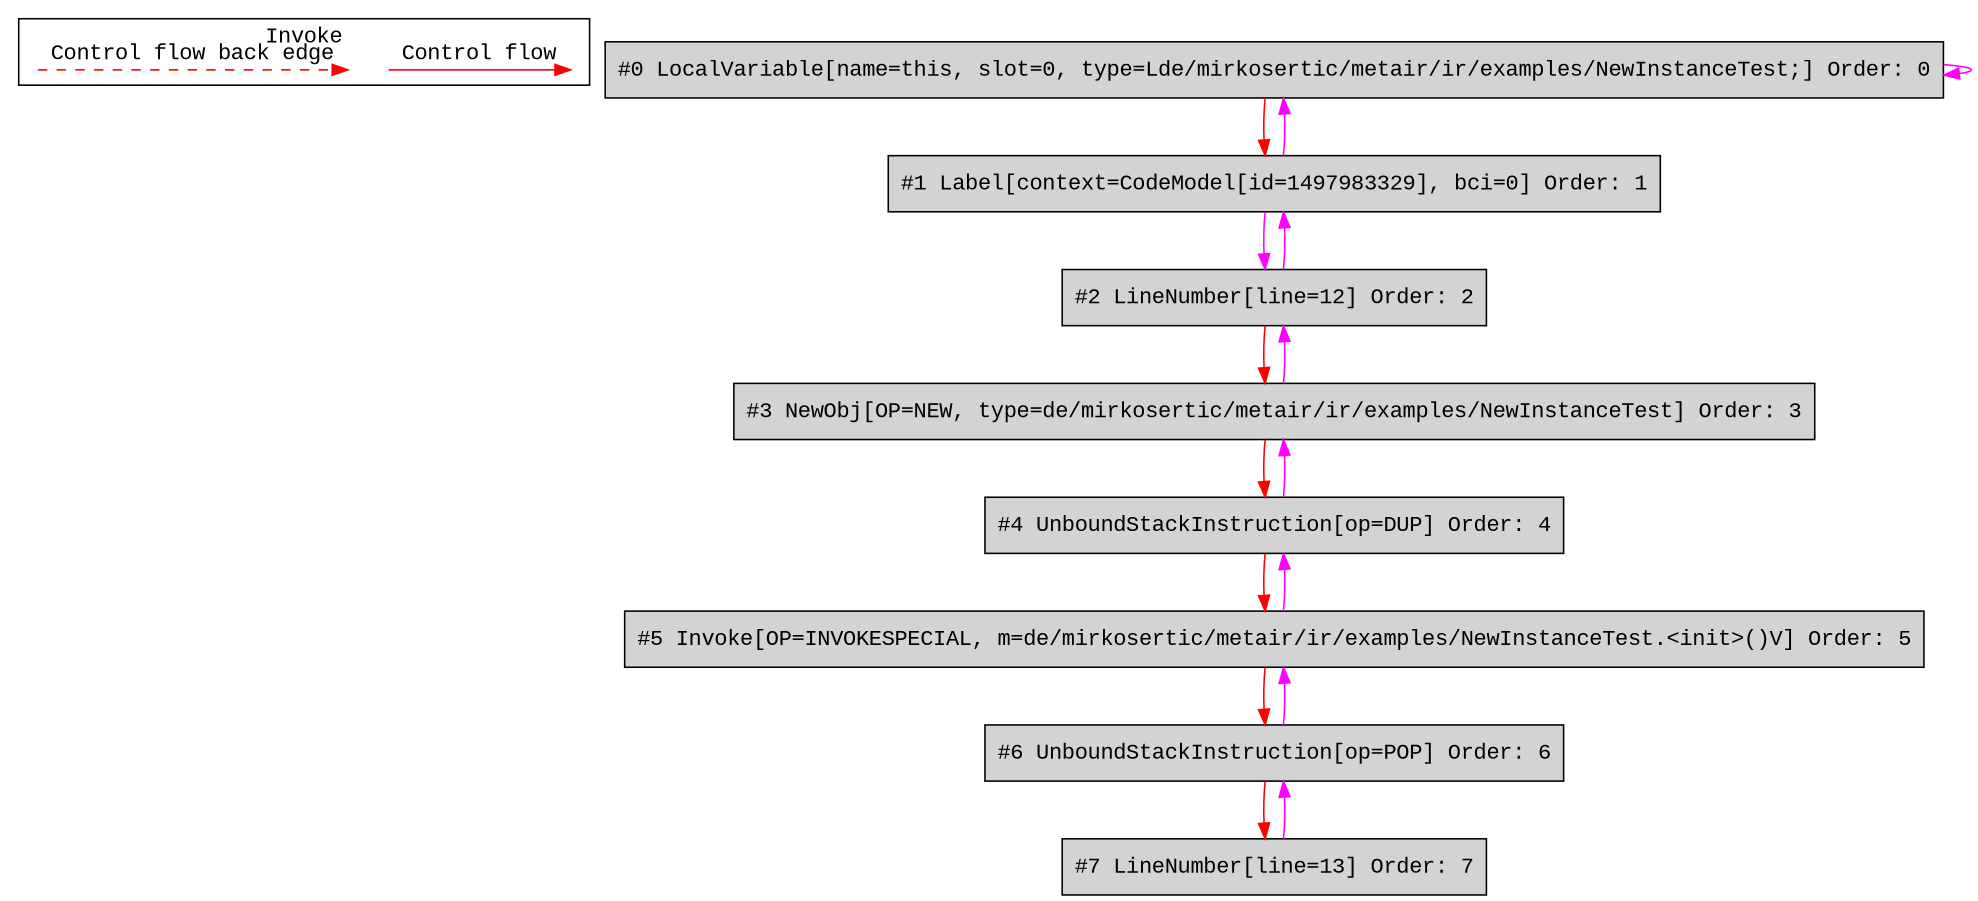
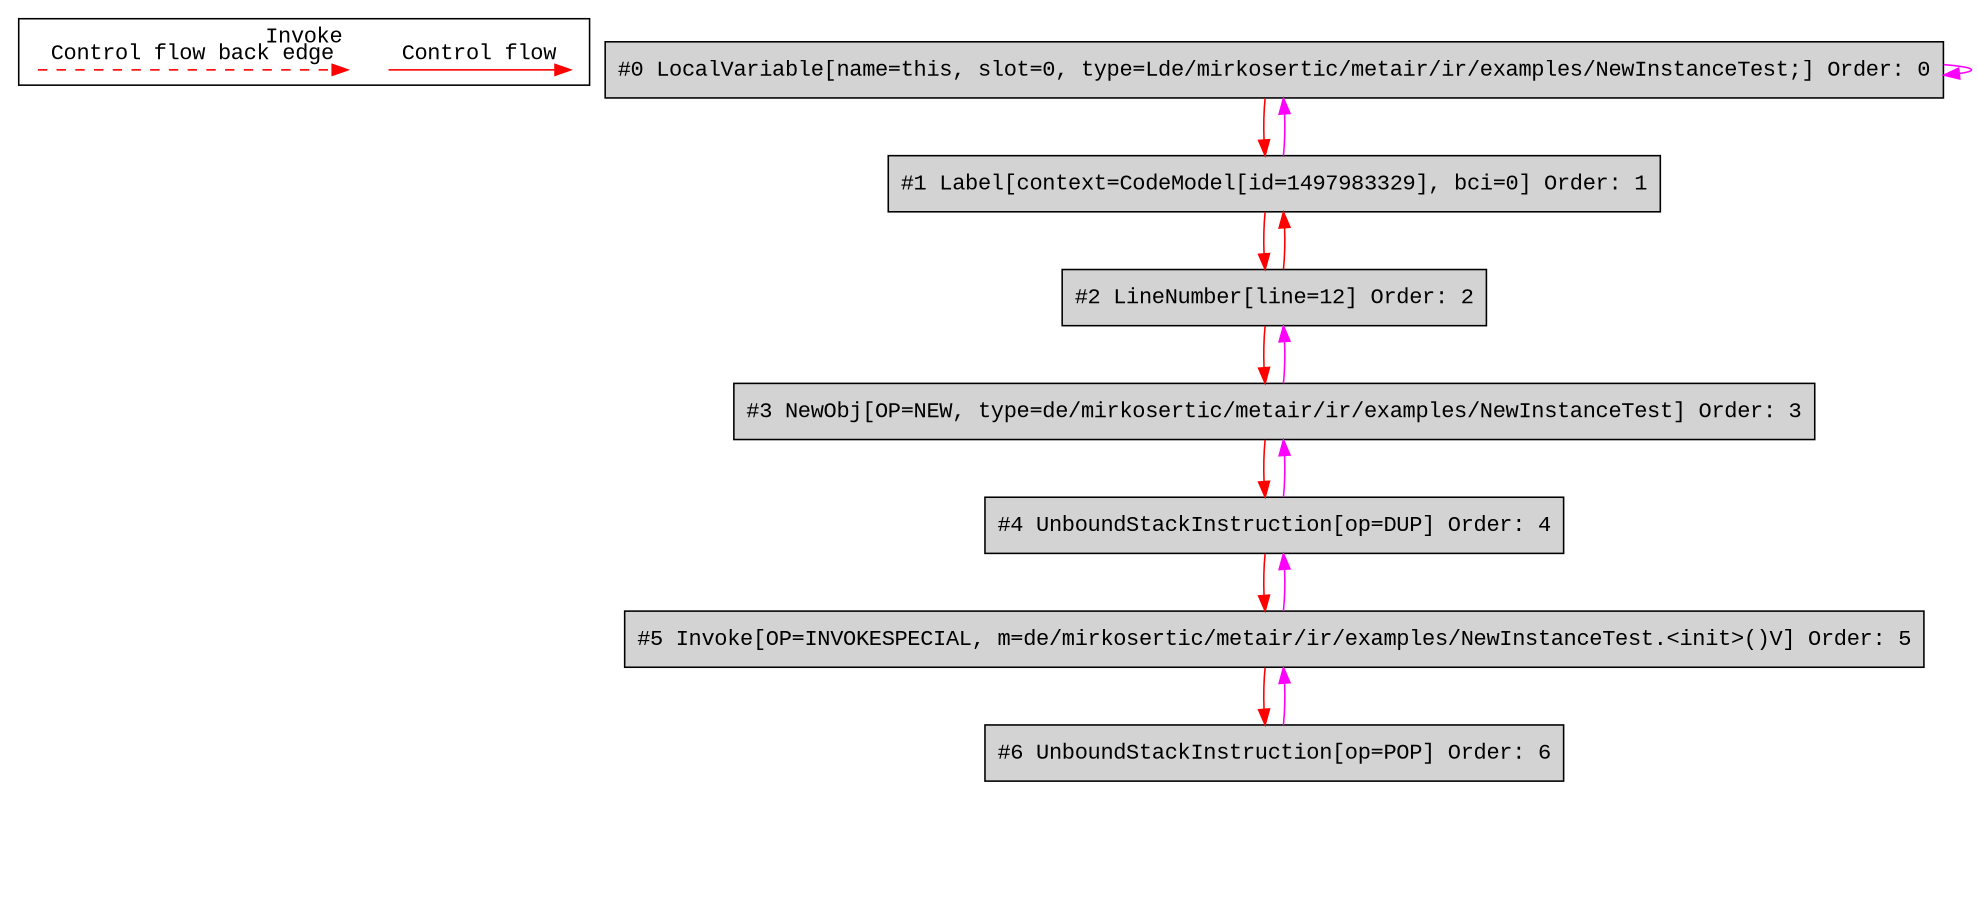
edge "#1 Label[context=CodeModel[id=1497983329], bci=0] Order: 1" -> "#2 LineNumber[line=12] Order: 2": color fuchsia -> red
edge "#2 LineNumber[line=12] Order: 2" -> "#1 Label[context=CodeModel[id=1497983329], bci=0] Order: 1": color fuchsia -> red
node "#7 LineNumber[line=13] Order: 7": removed
